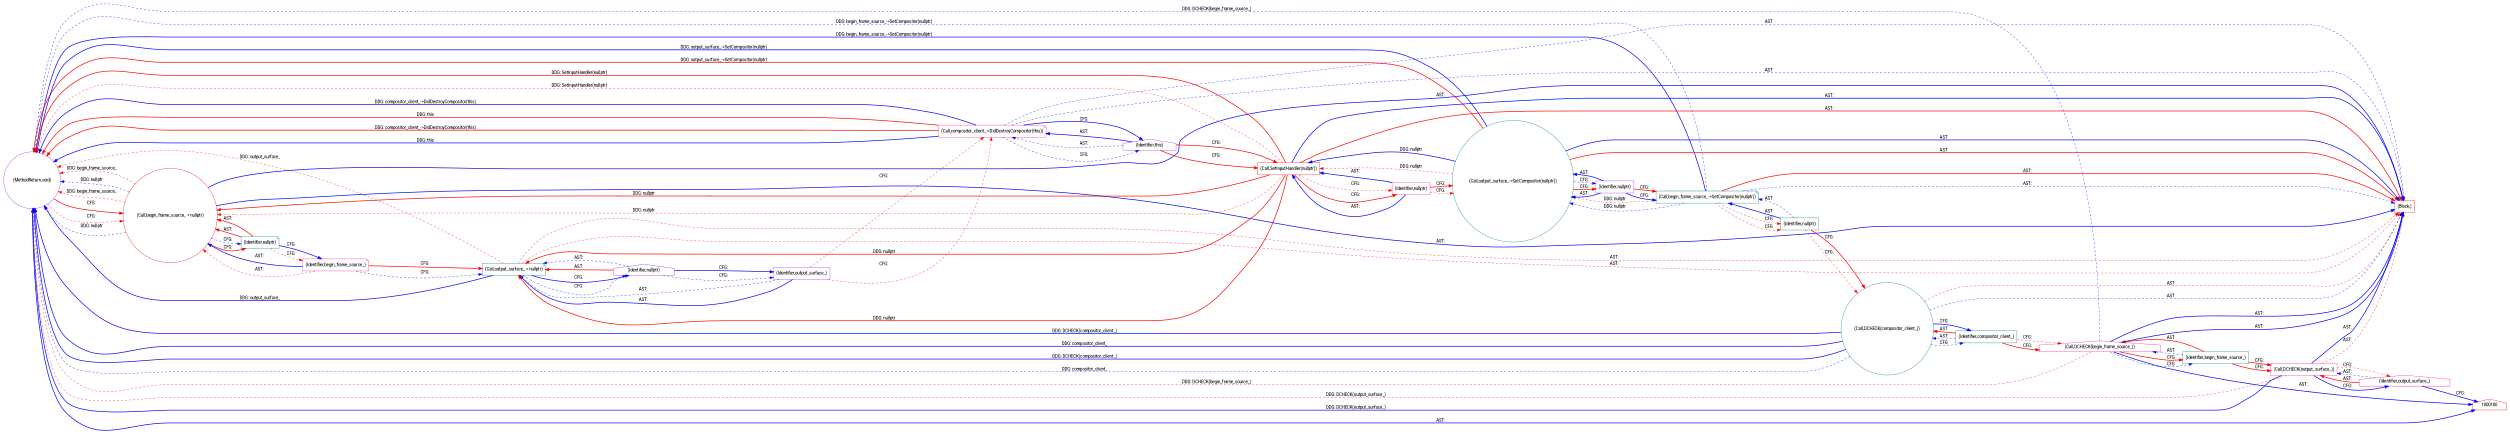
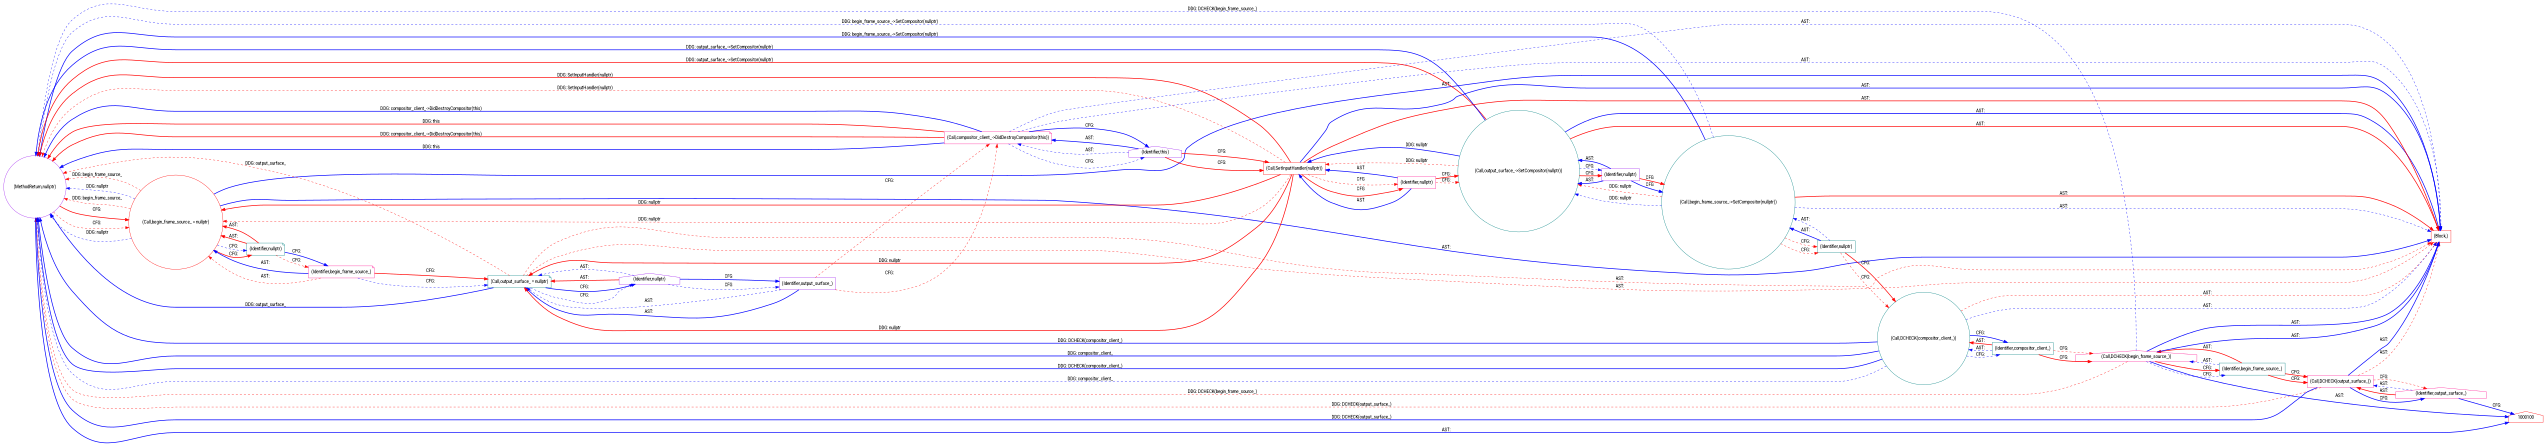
node "(MethodReturn,void)": label "(MethodReturn,void)" -> "(MethodReturn,nullptr)"
node "(Call,begin_frame_source_->SetCompositor(nullptr))": shape note -> circle
